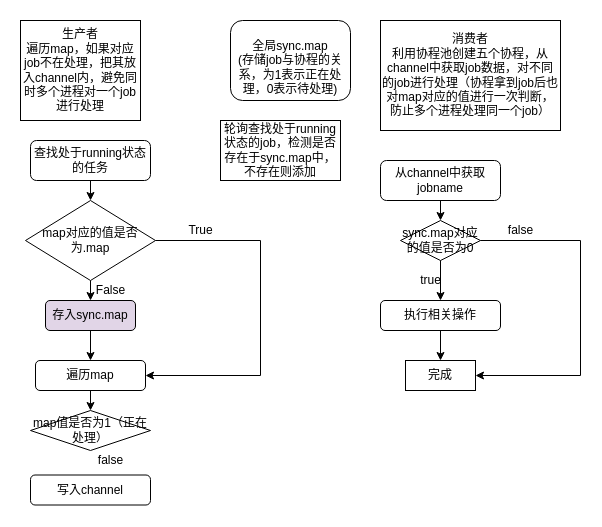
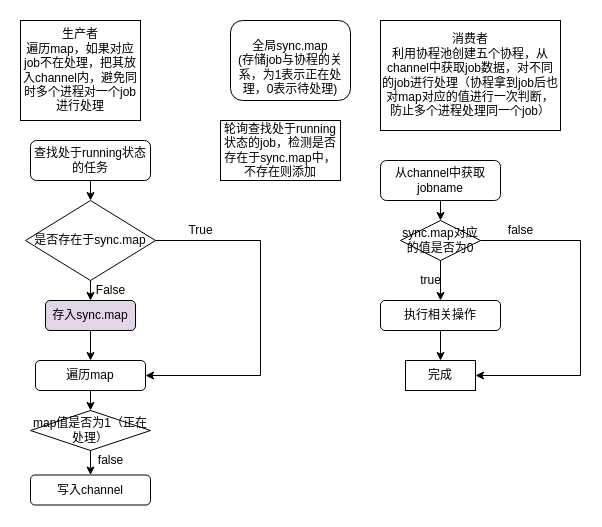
node "map对应的值是否为.map": label "map对应的值是否为.map" -> "是否存在于sync.map"
edge "map值是否为1（正在处理）" -> "写入channel": added
